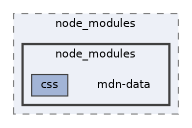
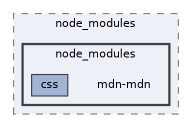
node "mdn-data": label "mdn-data" -> "mdn-mdn"
